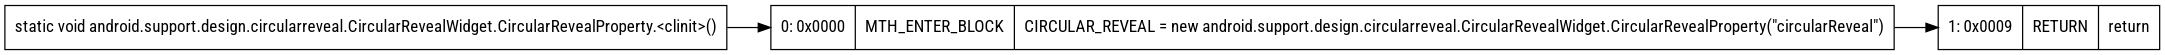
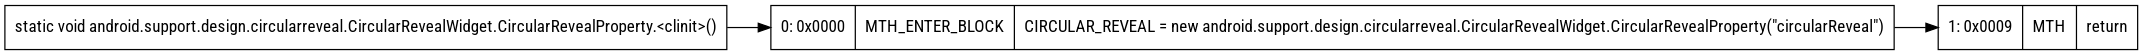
node "1: 0x0009": text "RETURN" -> "MTH"
